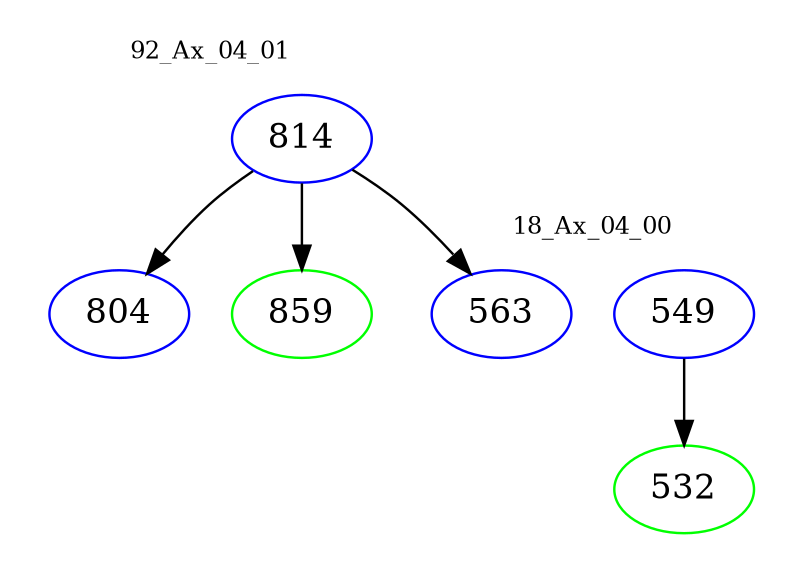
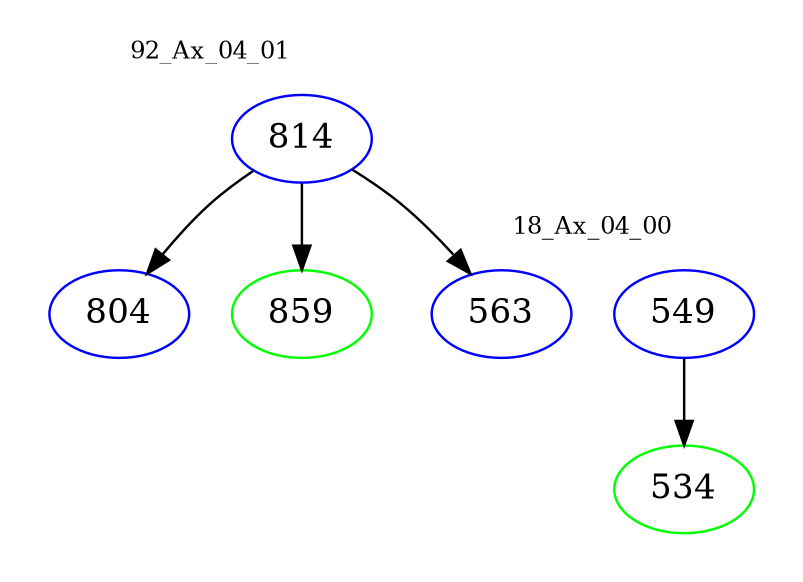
node "532": label "532" -> "534"
